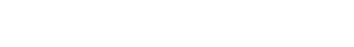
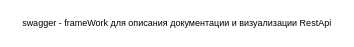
node "swagger - frameWork для описания документации и визуализации RestApi": added
